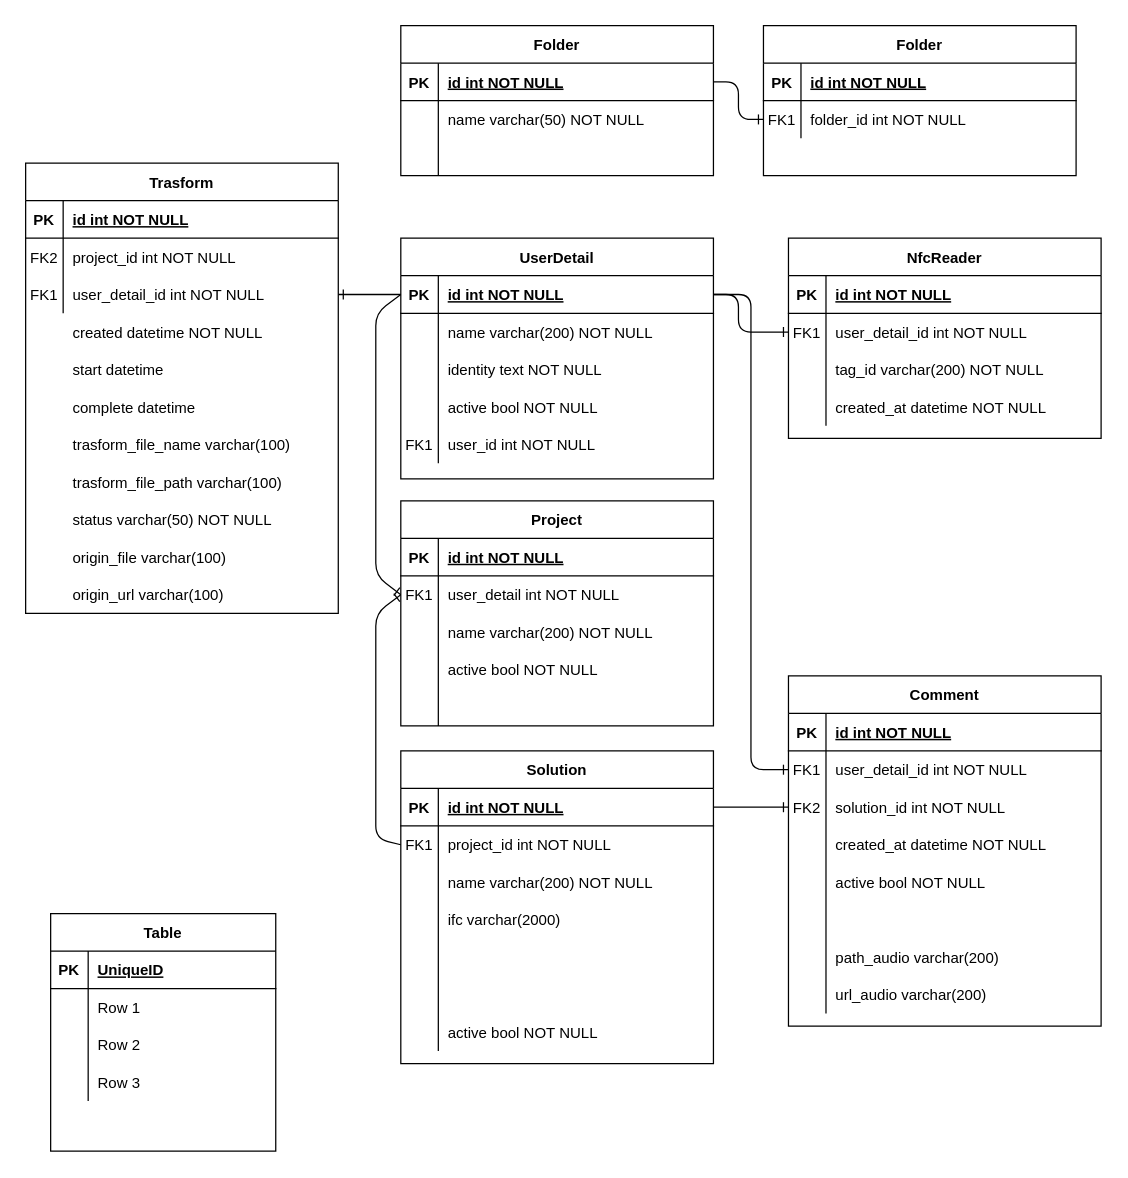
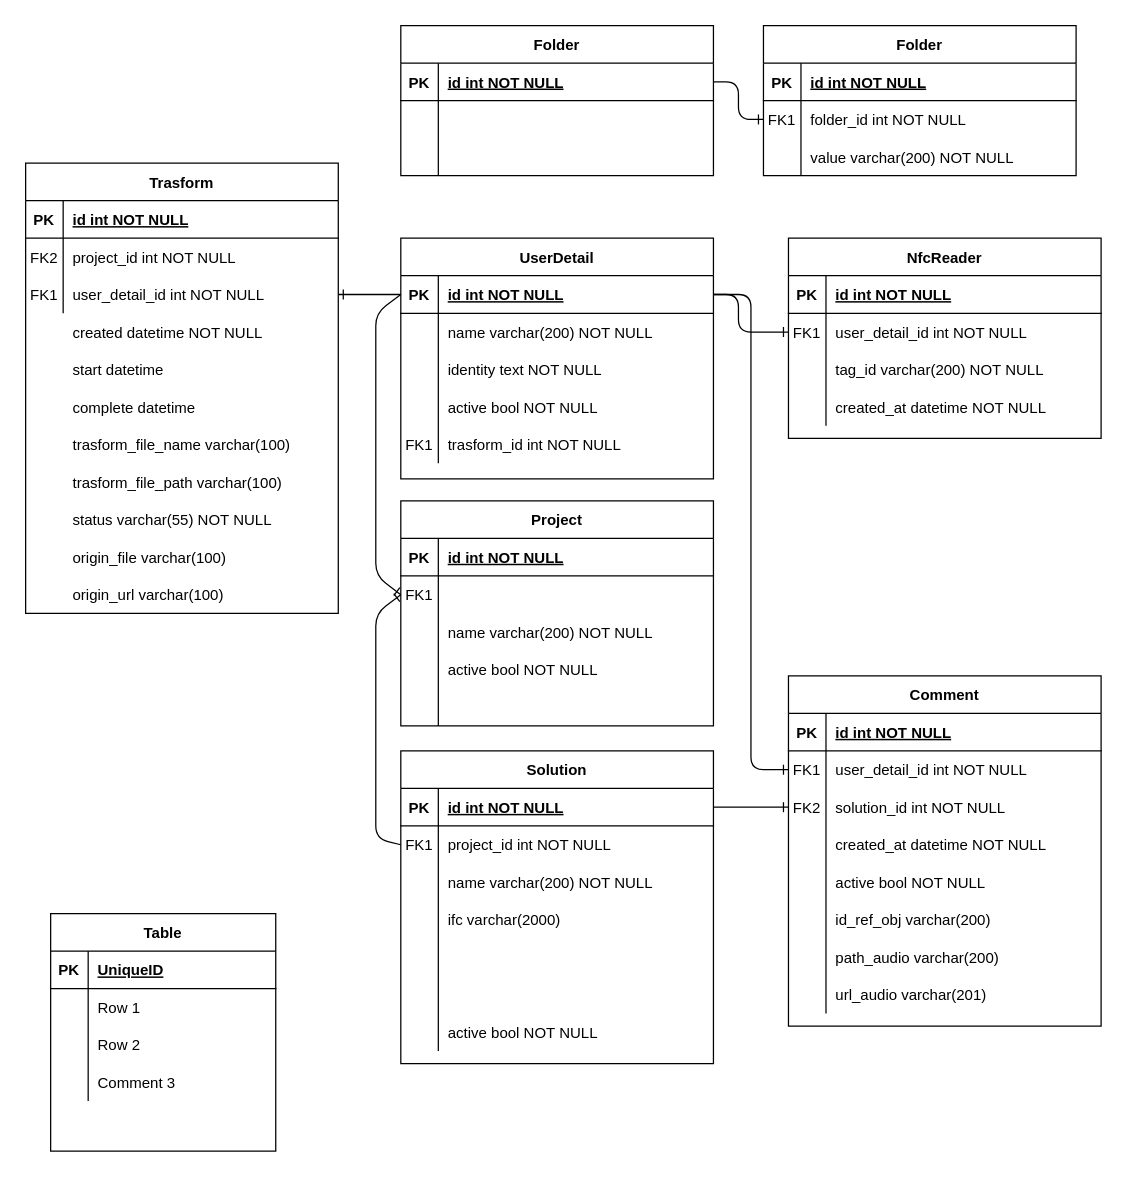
node "name varchar(50) NOT NULL": removed
node "value varchar(200) NOT NULL": added
node "user_id int NOT NULL": label "user_id int NOT NULL" -> "trasform_id int NOT NULL"
node "status varchar(50) NOT NULL": label "status varchar(50) NOT NULL" -> "status varchar(55) NOT NULL"
node "user_detail int NOT NULL": removed
node "id_ref_obj varchar(200)": added
node "url_audio varchar(200)": label "url_audio varchar(200)" -> "url_audio varchar(201)"
node "Row 3": label "Row 3" -> "Comment 3"
